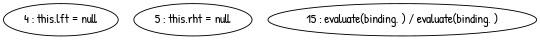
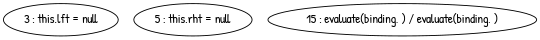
node "4 : this.lft = null": label "4 : this.lft = null" -> "3 : this.lft = null"
